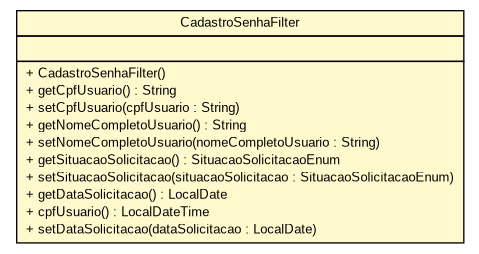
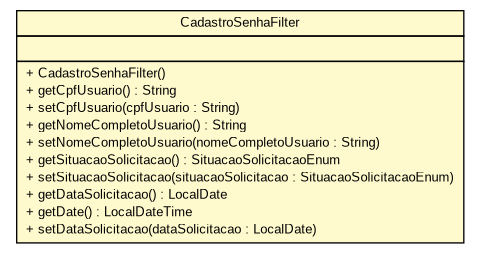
node "CadastroSenhaFilter": text "+ cpfUsuario() : LocalDateTime" -> "+ getDate() : LocalDateTime"
